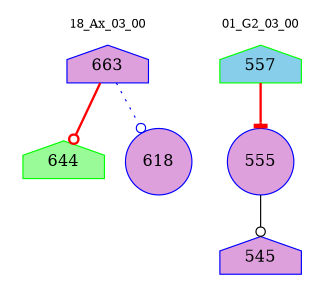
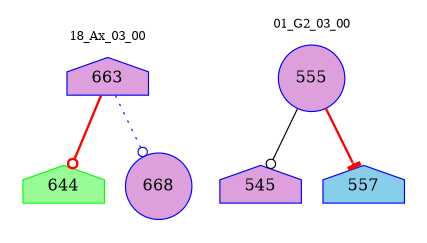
node "557": color green -> blue
edge "557" -> "555": reversed
node "618": label "618" -> "668"
